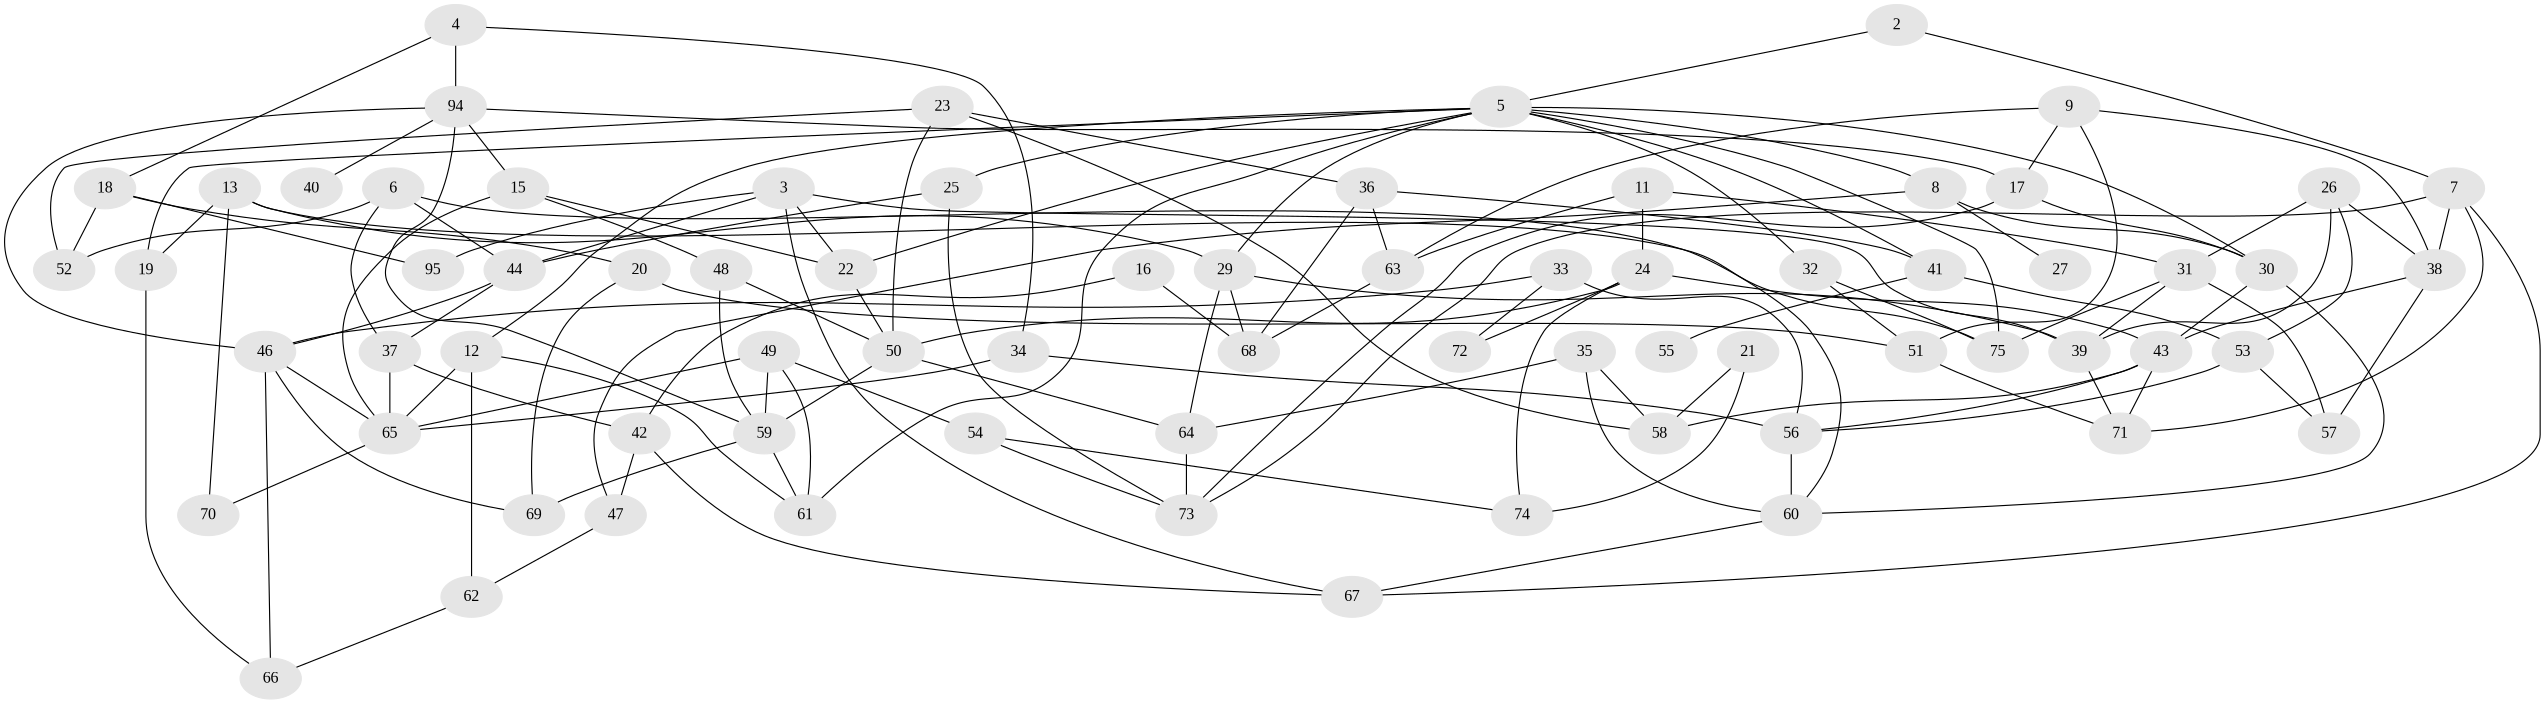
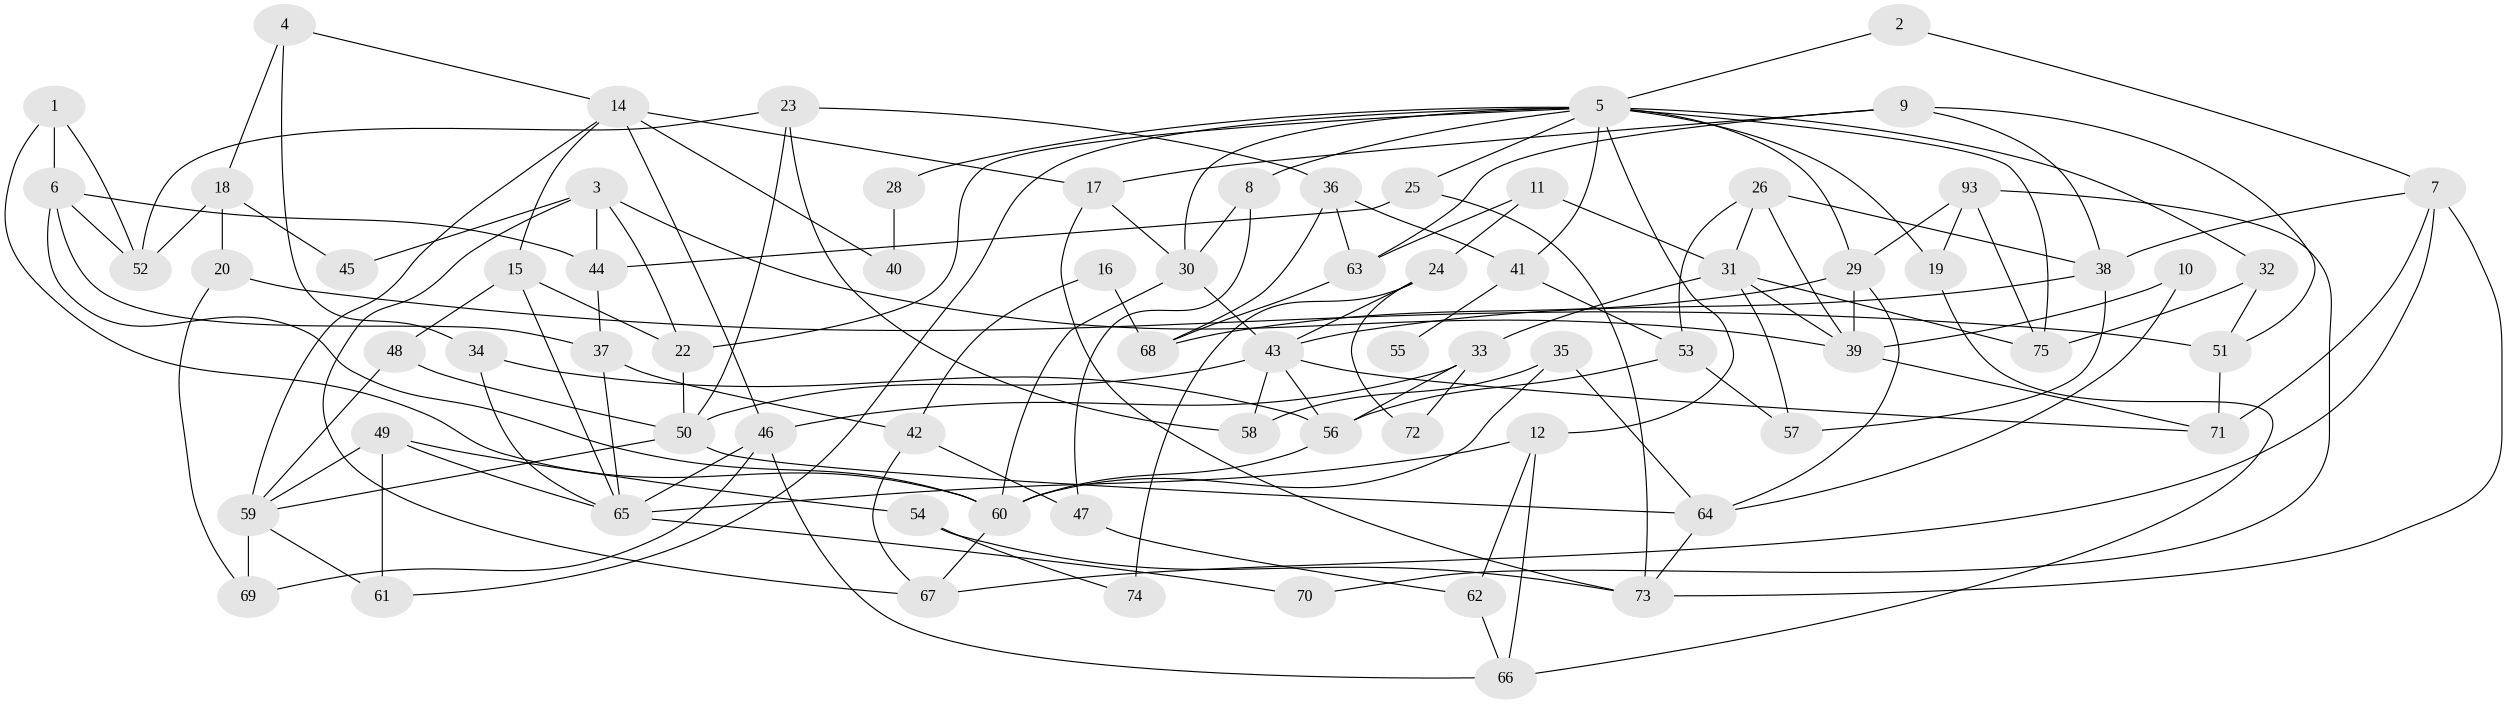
node "1": added
node "94": label "94" -> "14"
node "13": label "13" -> "93"
node "28": added
node "95": label "95" -> "45"
node "27": removed
node "10": added
edge "31" -- "33": added
edge "44" -- "46": removed
edge "24" -- "50": now "43" -- "50"
node "21": removed
edge "12" -- "61": now "12" -- "66"
